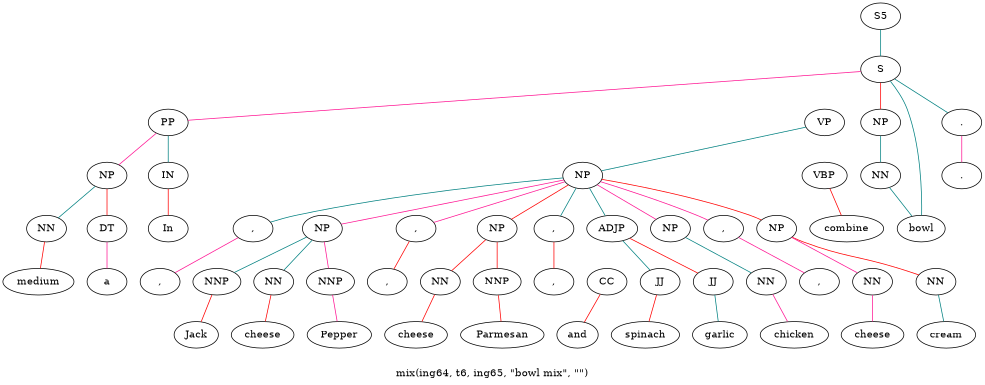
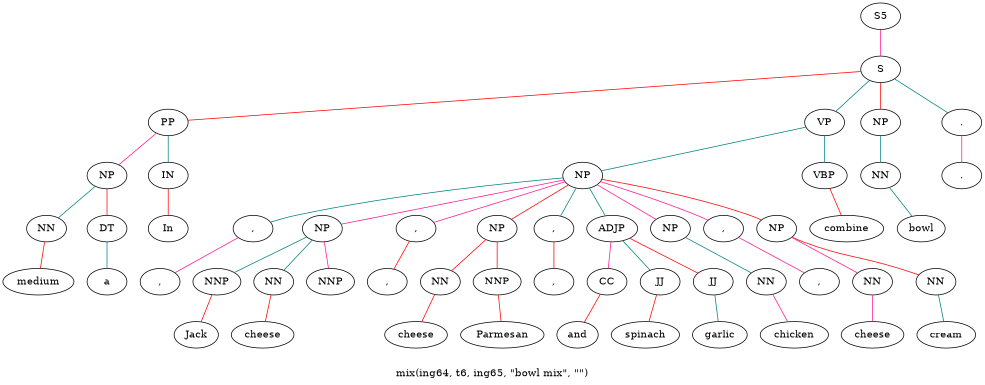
edge "S5" -- "S": color teal -> deeppink
edge "S" -- "PP": color deeppink -> red
edge "S" -- "bowl": now "S" -- "VP"
edge "VP" -- "VBP": added
edge "DT" -- "a": color deeppink -> teal
edge "ADJP" -- "CC": added
node "Pepper": removed
